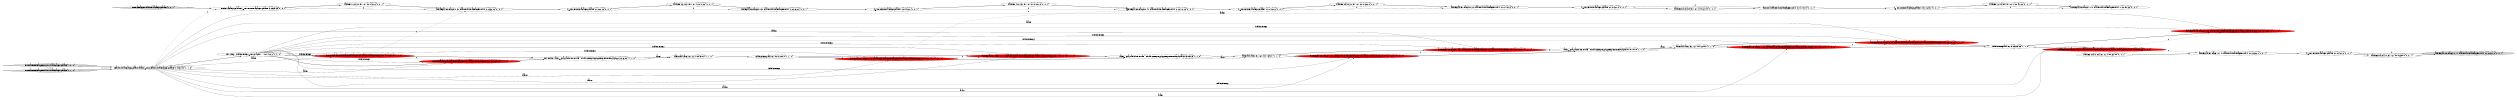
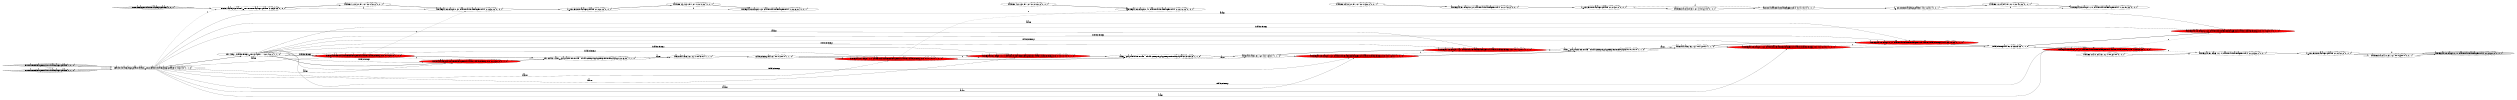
node "d = new TestIntervalCategoryDataset()@@@9@@@['0', '0', '1']": removed
node "d = new TestIntervalCategoryDataset()@@@12@@@['0', '0', '1']": removed
